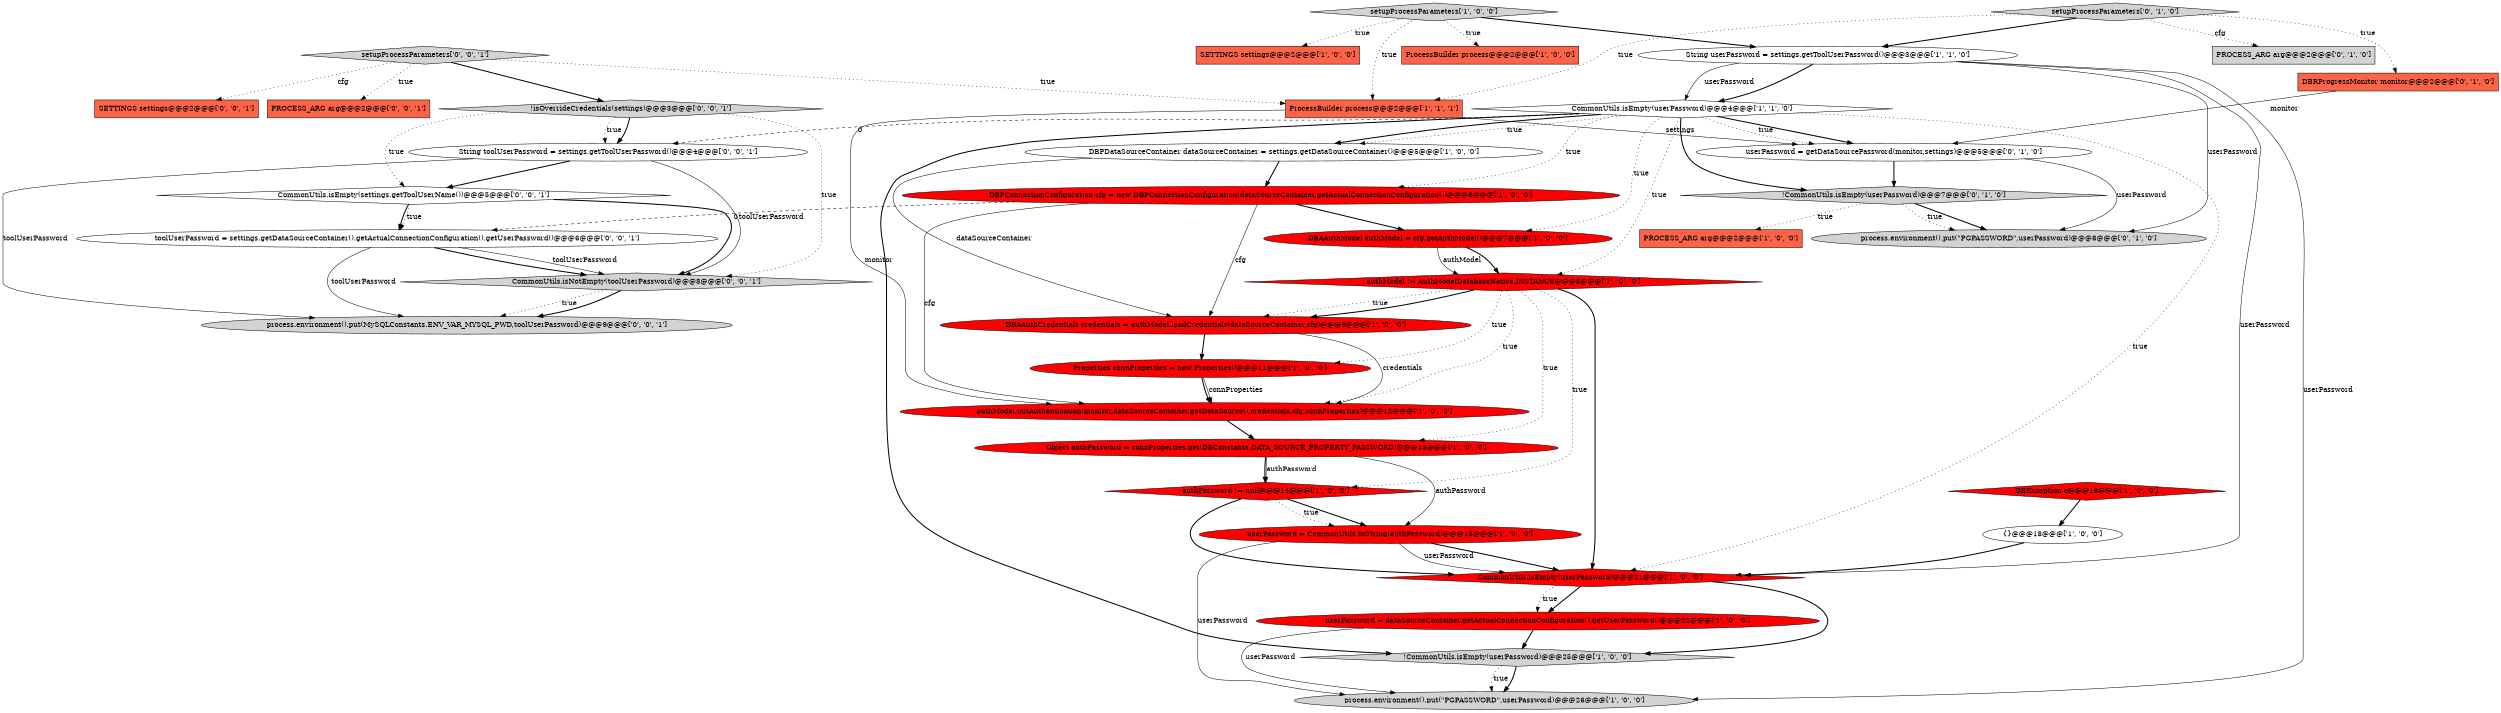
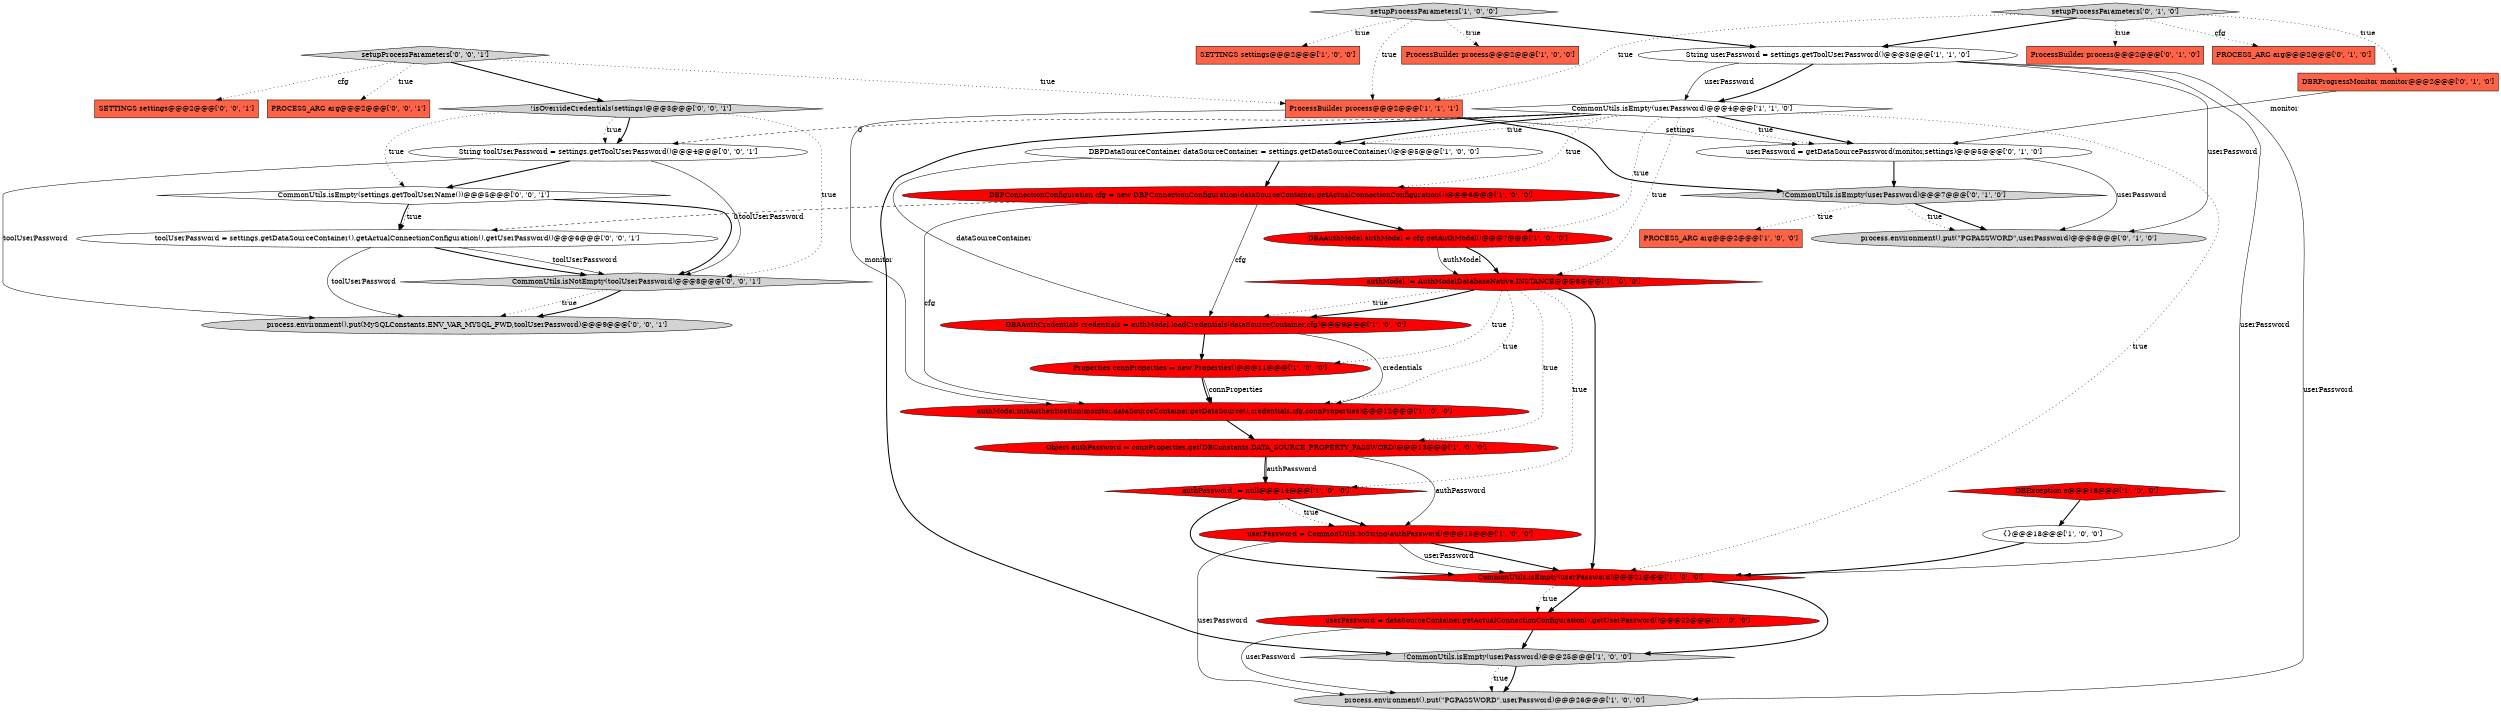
node "ProcessBuilder process@@@2@@@['0', '1', '0']": added
node "PROCESS_ARG arg@@@2@@@['0', '1', '0']": fillcolor lightgray -> tomato
edge "CommonUtils.isEmpty(userPassword)@@@4@@@['1', '1', '0']" -> "!CommonUtils.isEmpty(userPassword)@@@7@@@['0', '1', '0']": now "ProcessBuilder process@@@2@@@['1', '1', '1']" -> "!CommonUtils.isEmpty(userPassword)@@@7@@@['0', '1', '0']"
